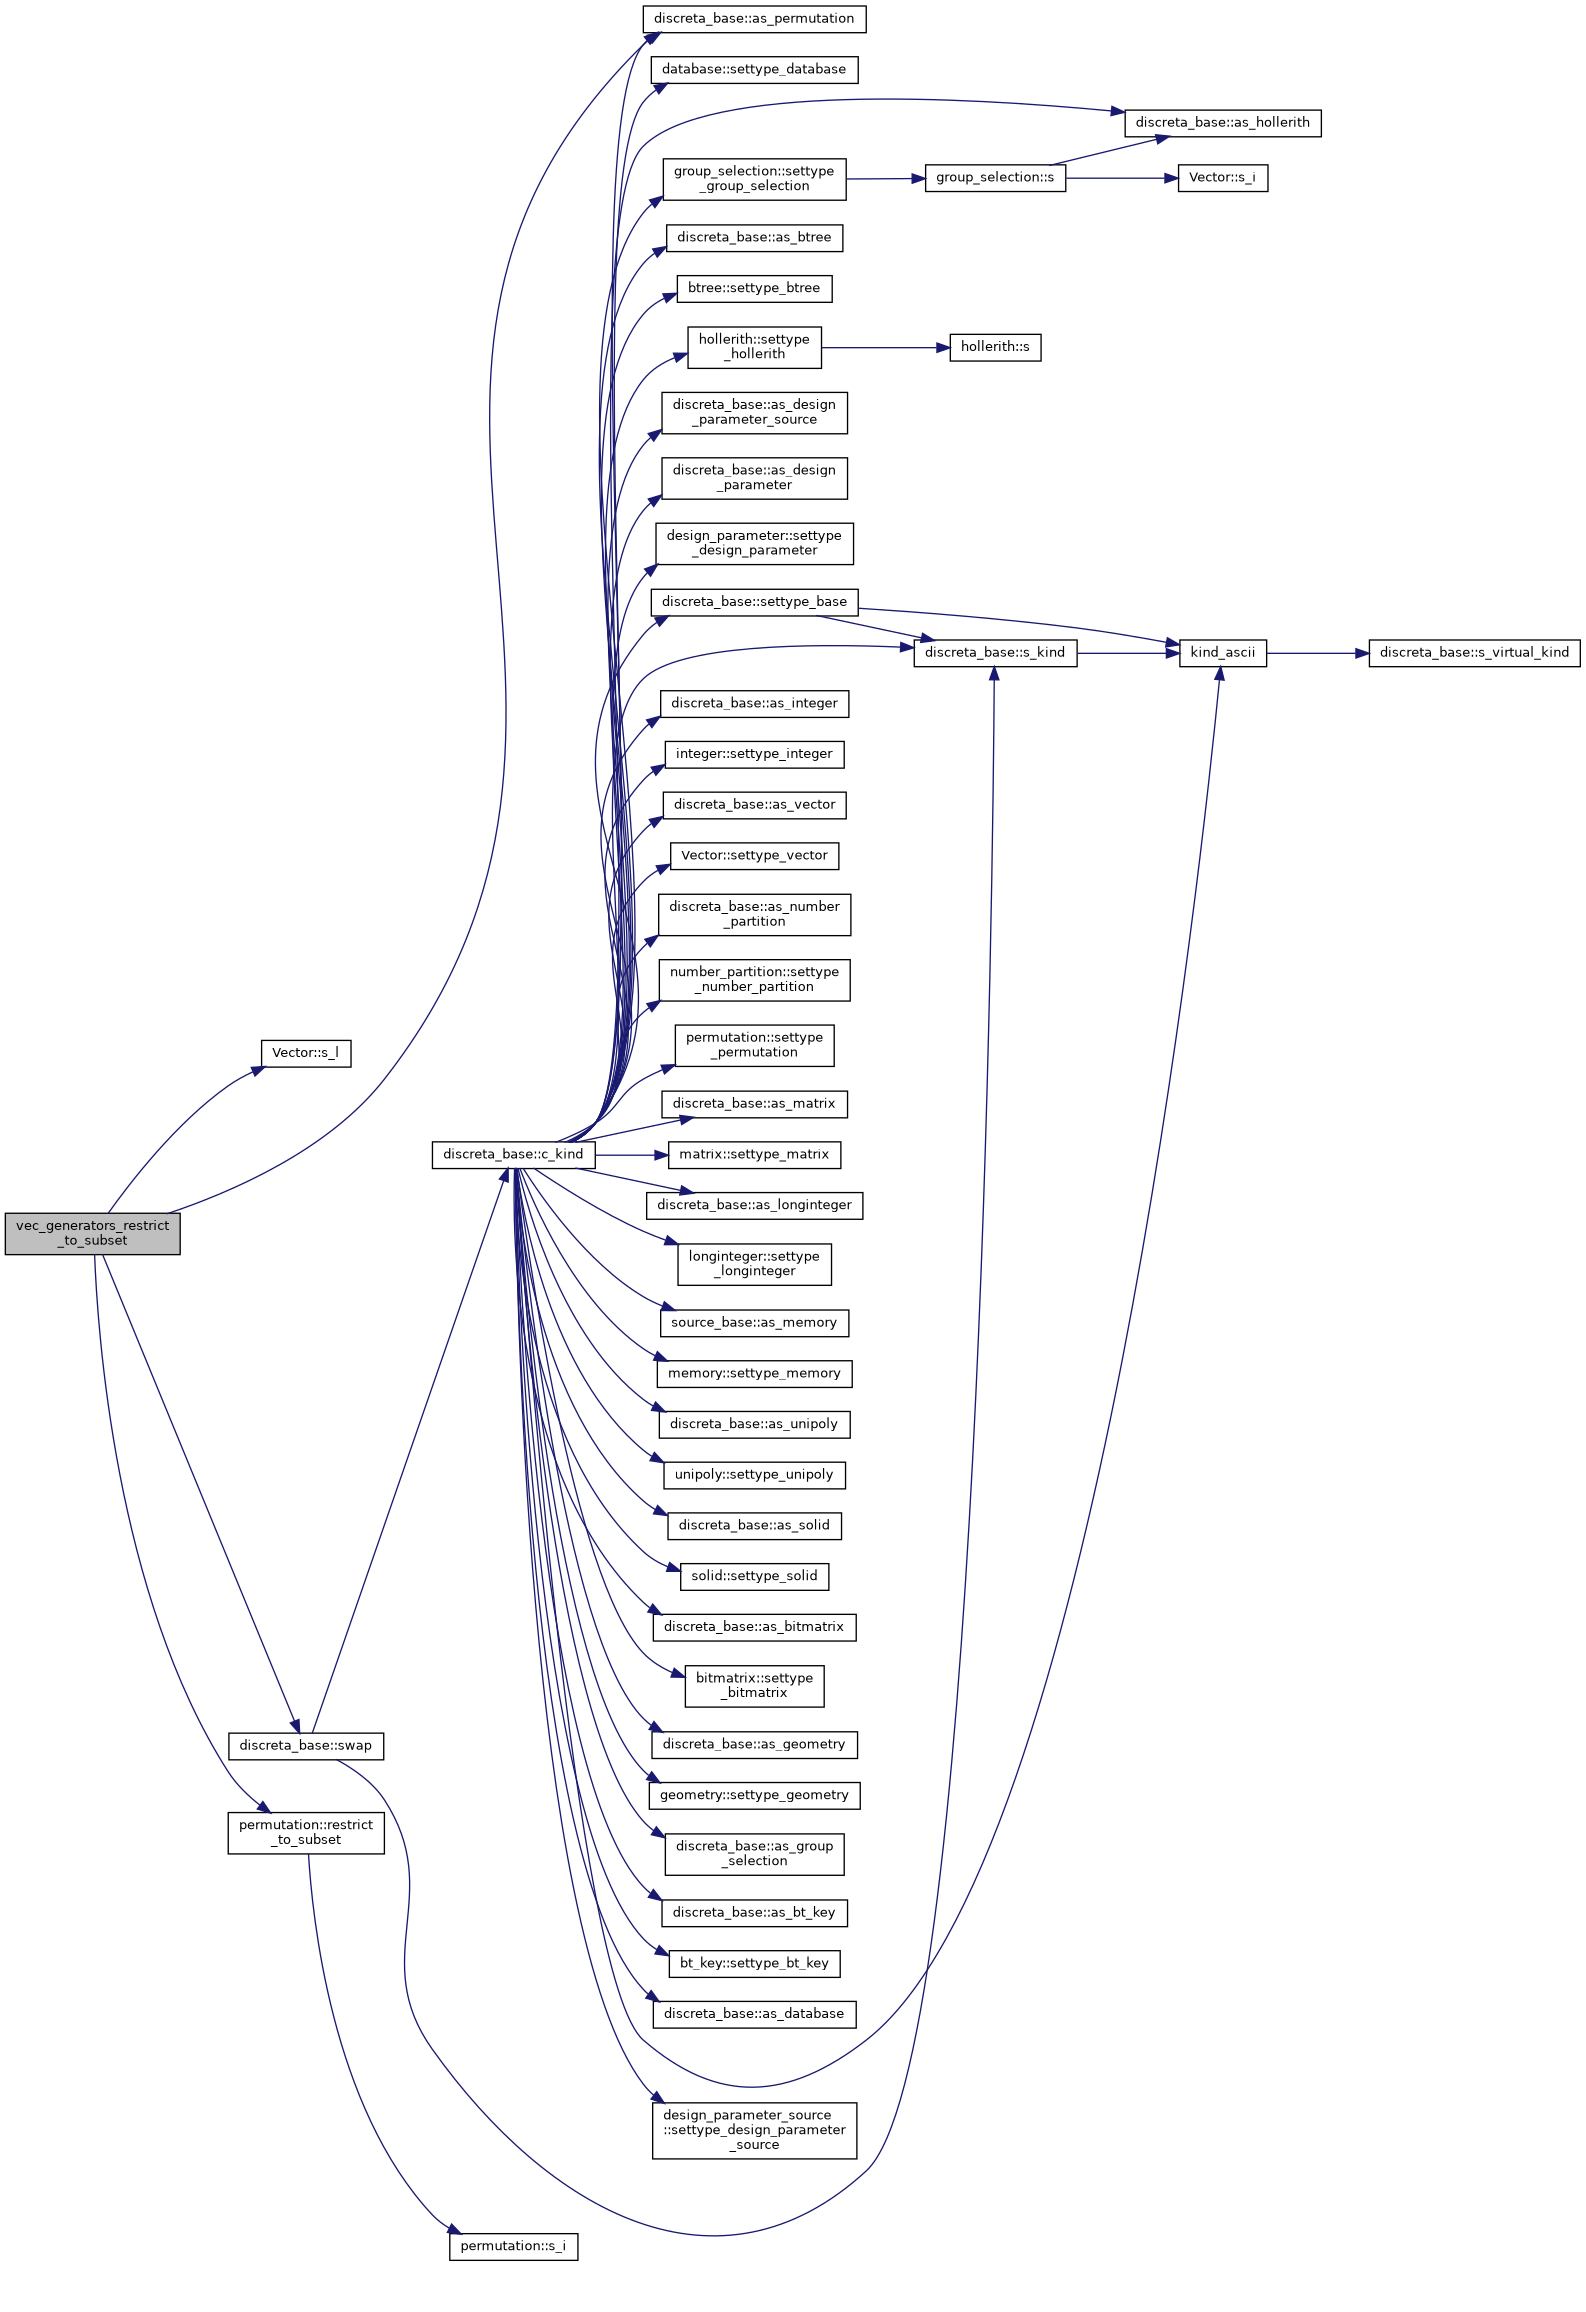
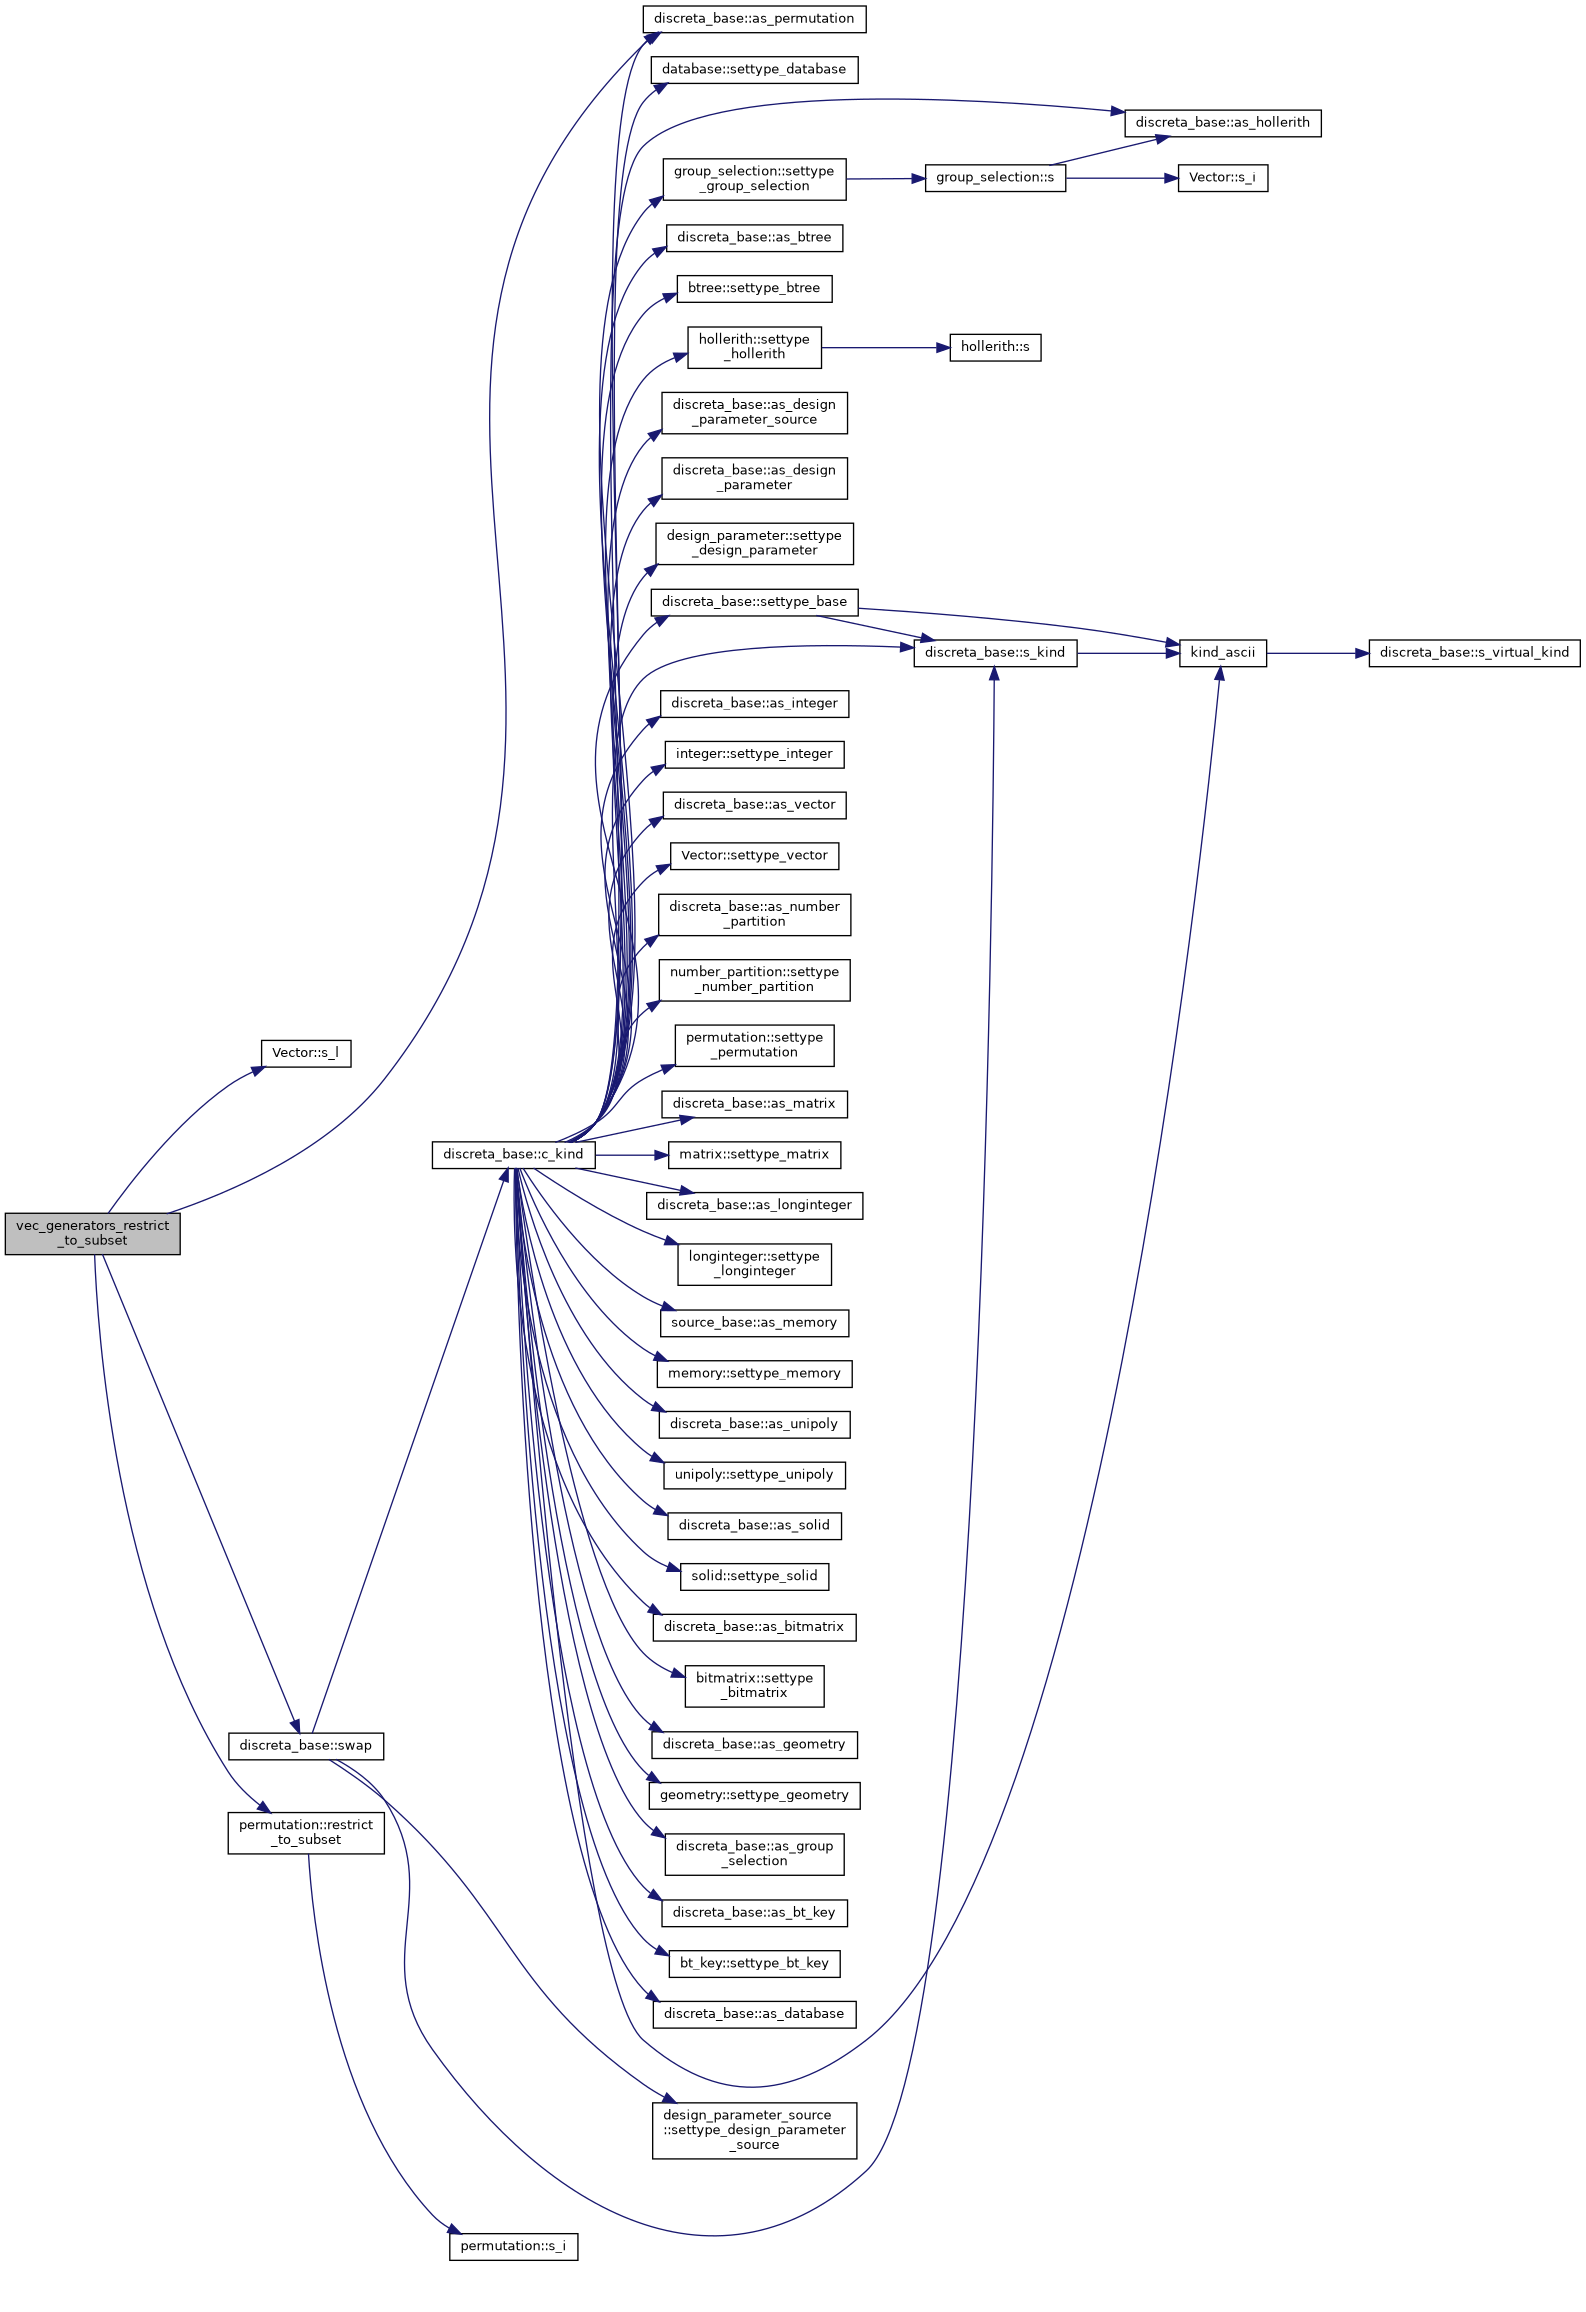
edge "discreta_base::c_kind" -> "design_parameter_source ::settype_design_parameter _source": now "discreta_base::swap" -> "design_parameter_source ::settype_design_parameter _source"
